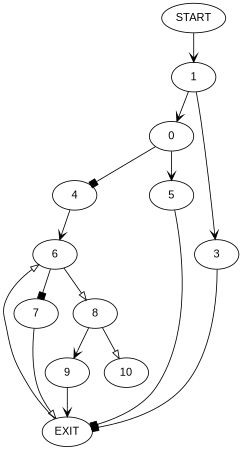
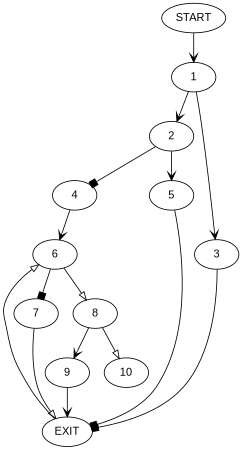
node "0": label "0" -> "2"
